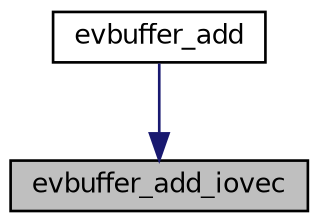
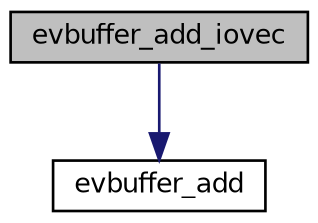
edge "evbuffer_add" -> "evbuffer_add_iovec": reversed
